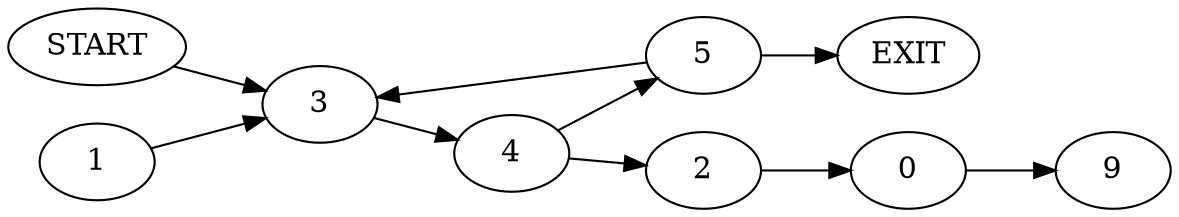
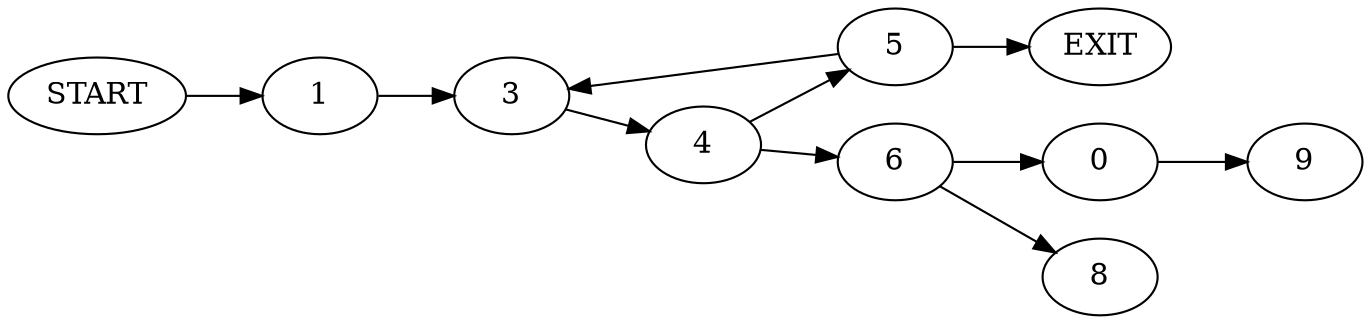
edge "START" -> "3": now "START" -> "1"
node "2": label "2" -> "6"
node "8": added
